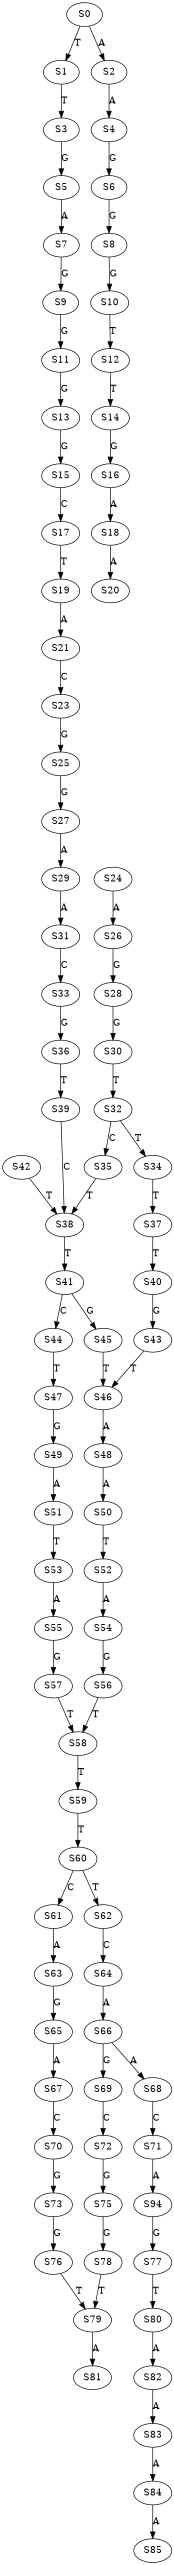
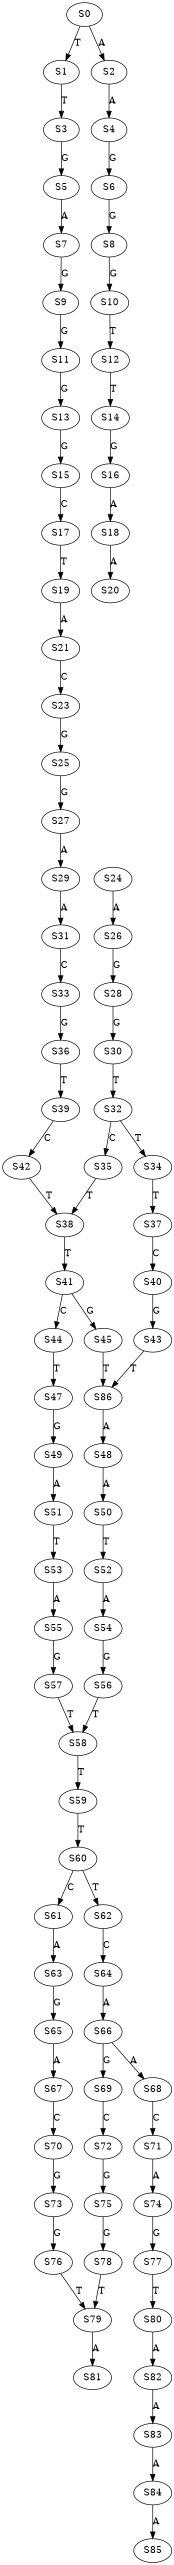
edge "S39" -> "S38": now "S39" -> "S42"
edge "S37" -> "S40": label "T" -> "C"
node "S46": label "S46" -> "S86"
node "S94": label "S94" -> "S74"
